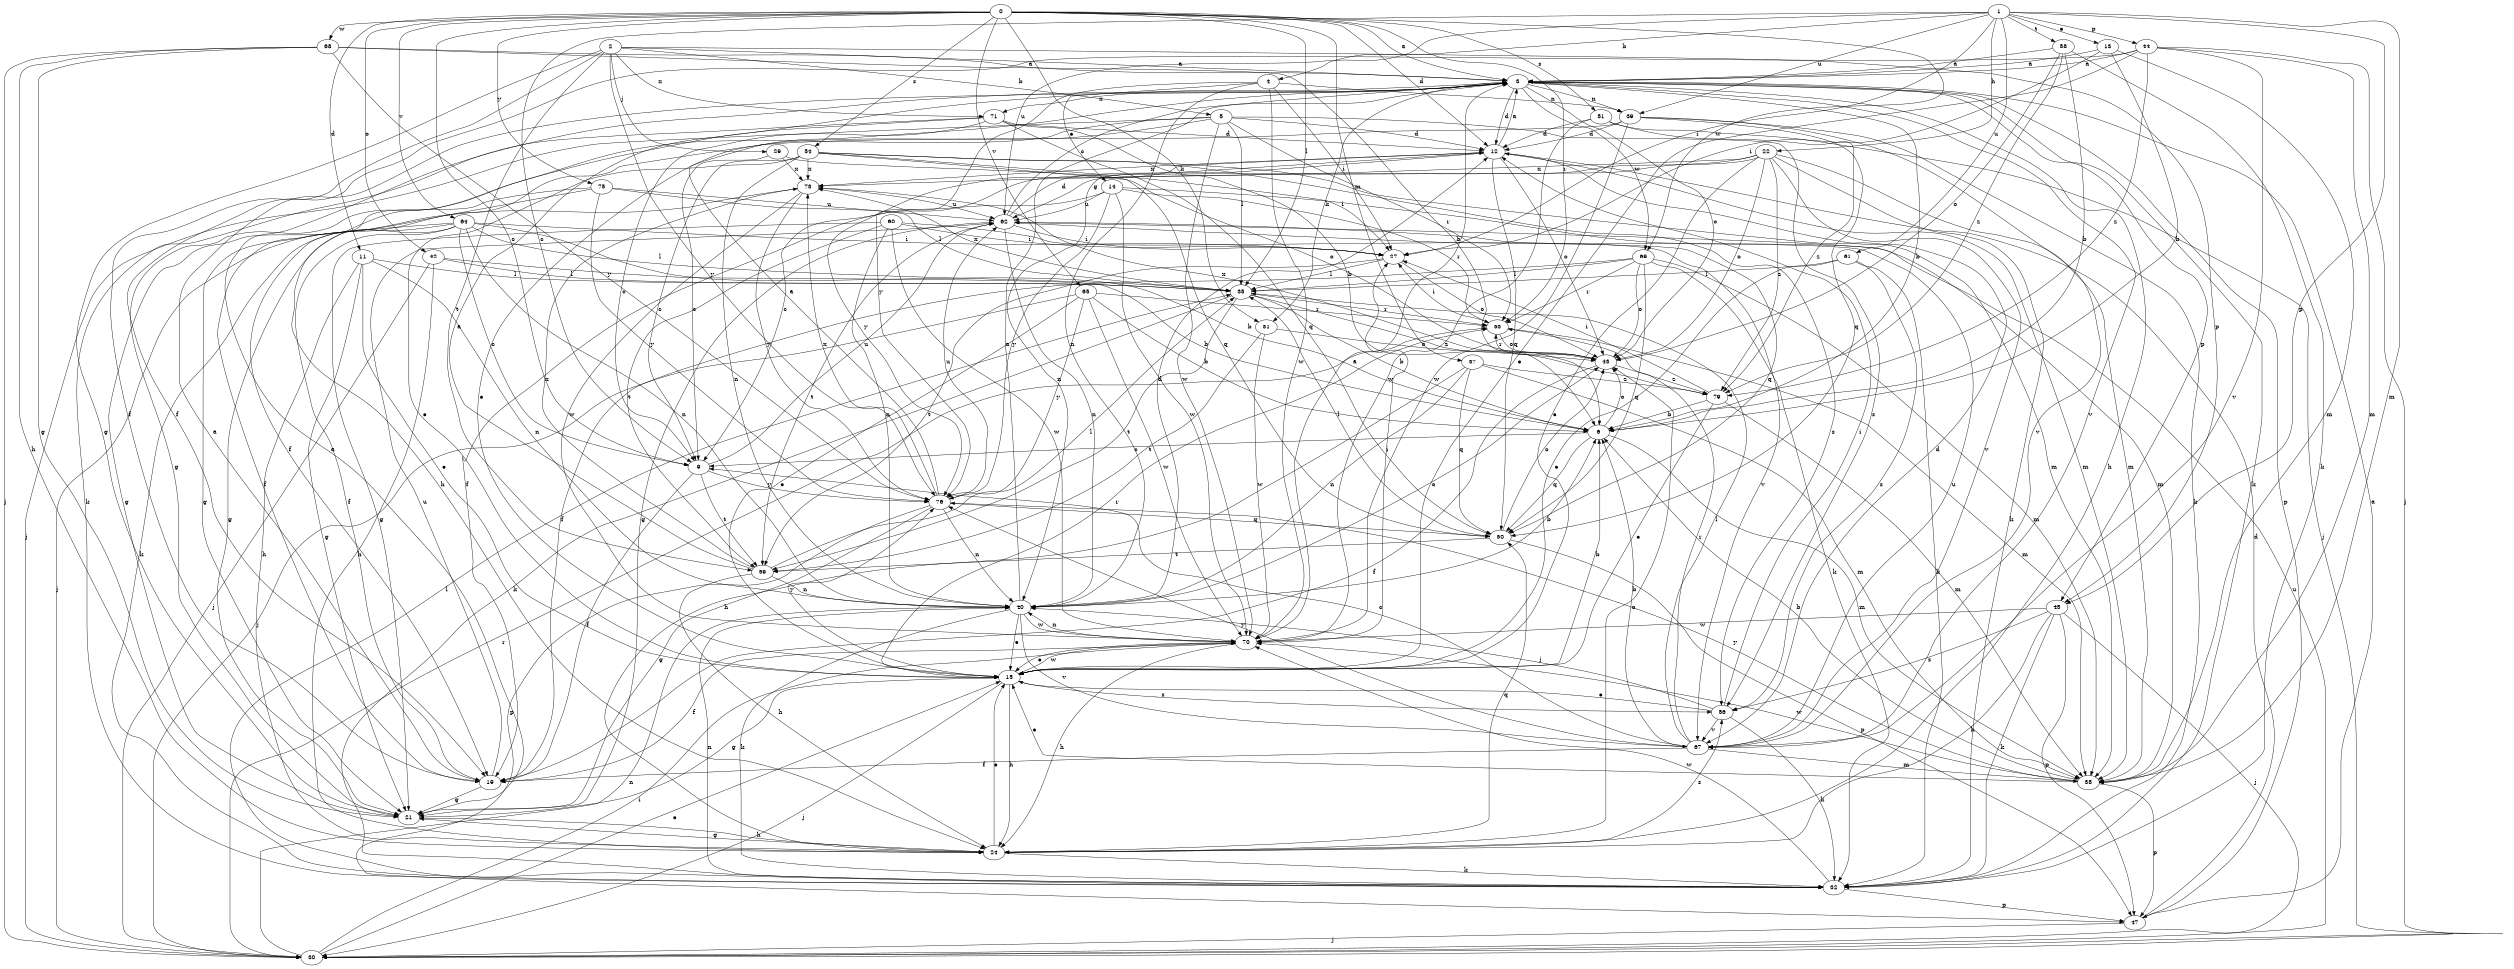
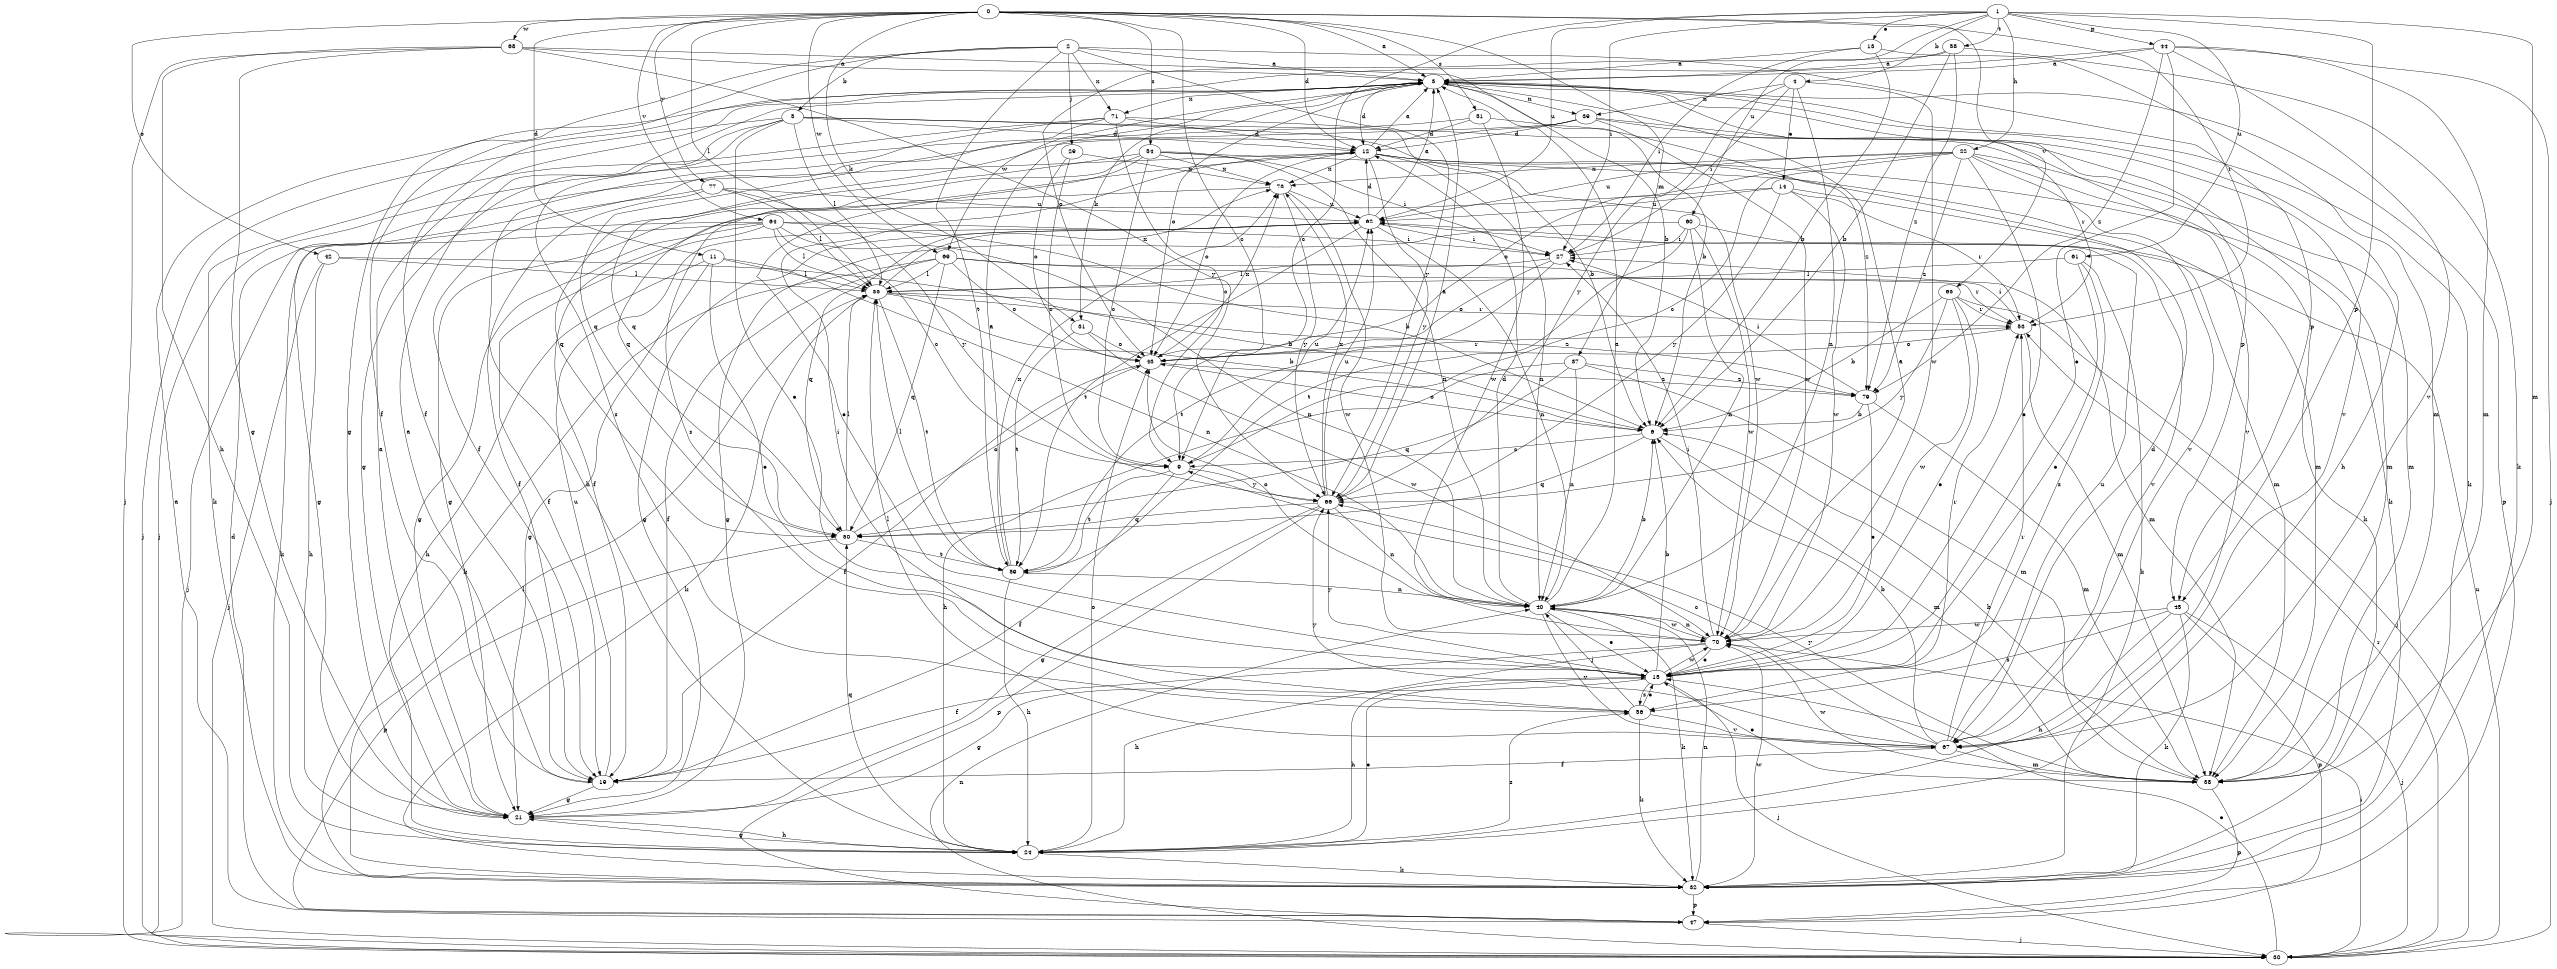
edge "1" -> "39": now "1" -> "60"
edge "62" -> "3": label "c" -> "a"
node "75": label "75" -> "77"
edge "22" -> "62": label "g" -> "u"
node "76": label "76" -> "66"
